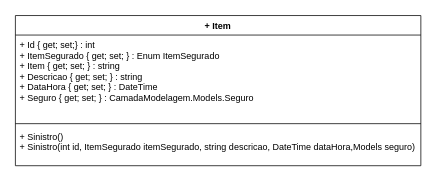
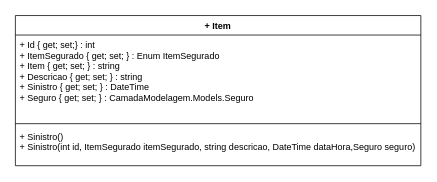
node "+ Id { get; set;} : int + ItemSegurado { get; set; } : Enum ItemSegurado + Item { get; set; } : string + Descricao { get; set; } : string + DataHora { get; set; } : DateTime + Seguro { get; set; } : CamadaModelagem.Models.Seguro": label "+ Id { get; set;} : int + ItemSegurado { get; set; } : Enum ItemSegurado + Item { get; set; } : string + Descricao { get; set; } : string + DataHora { get; set; } : DateTime + Seguro { get; set; } : CamadaModelagem.Models.Seguro" -> "+ Id { get; set;} : int + ItemSegurado { get; set; } : Enum ItemSegurado + Item { get; set; } : string + Descricao { get; set; } : string + Sinistro { get; set; } : DateTime + Seguro { get; set; } : CamadaModelagem.Models.Seguro"
node "+ Sinistro() + Sinistro(int id, ItemSegurado itemSegurado, string descricao, DateTime dataHora,Models seguro)": label "+ Sinistro() + Sinistro(int id, ItemSegurado itemSegurado, string descricao, DateTime dataHora,Models seguro)" -> "+ Sinistro() + Sinistro(int id, ItemSegurado itemSegurado, string descricao, DateTime dataHora,Seguro seguro)"
